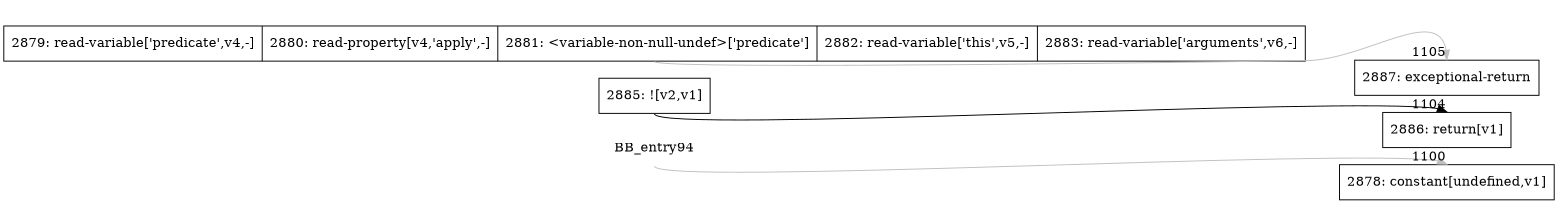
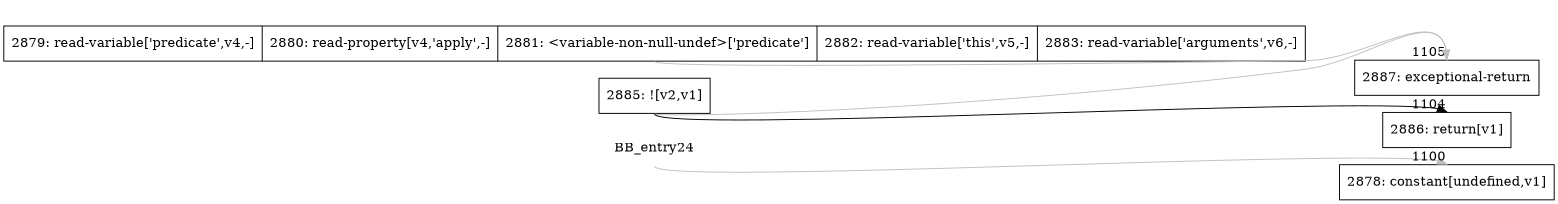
edge "2885: ![v2,v1]" -> "2887: exceptional-return": added
node "BB_entry94": label "BB_entry94" -> "BB_entry24"
